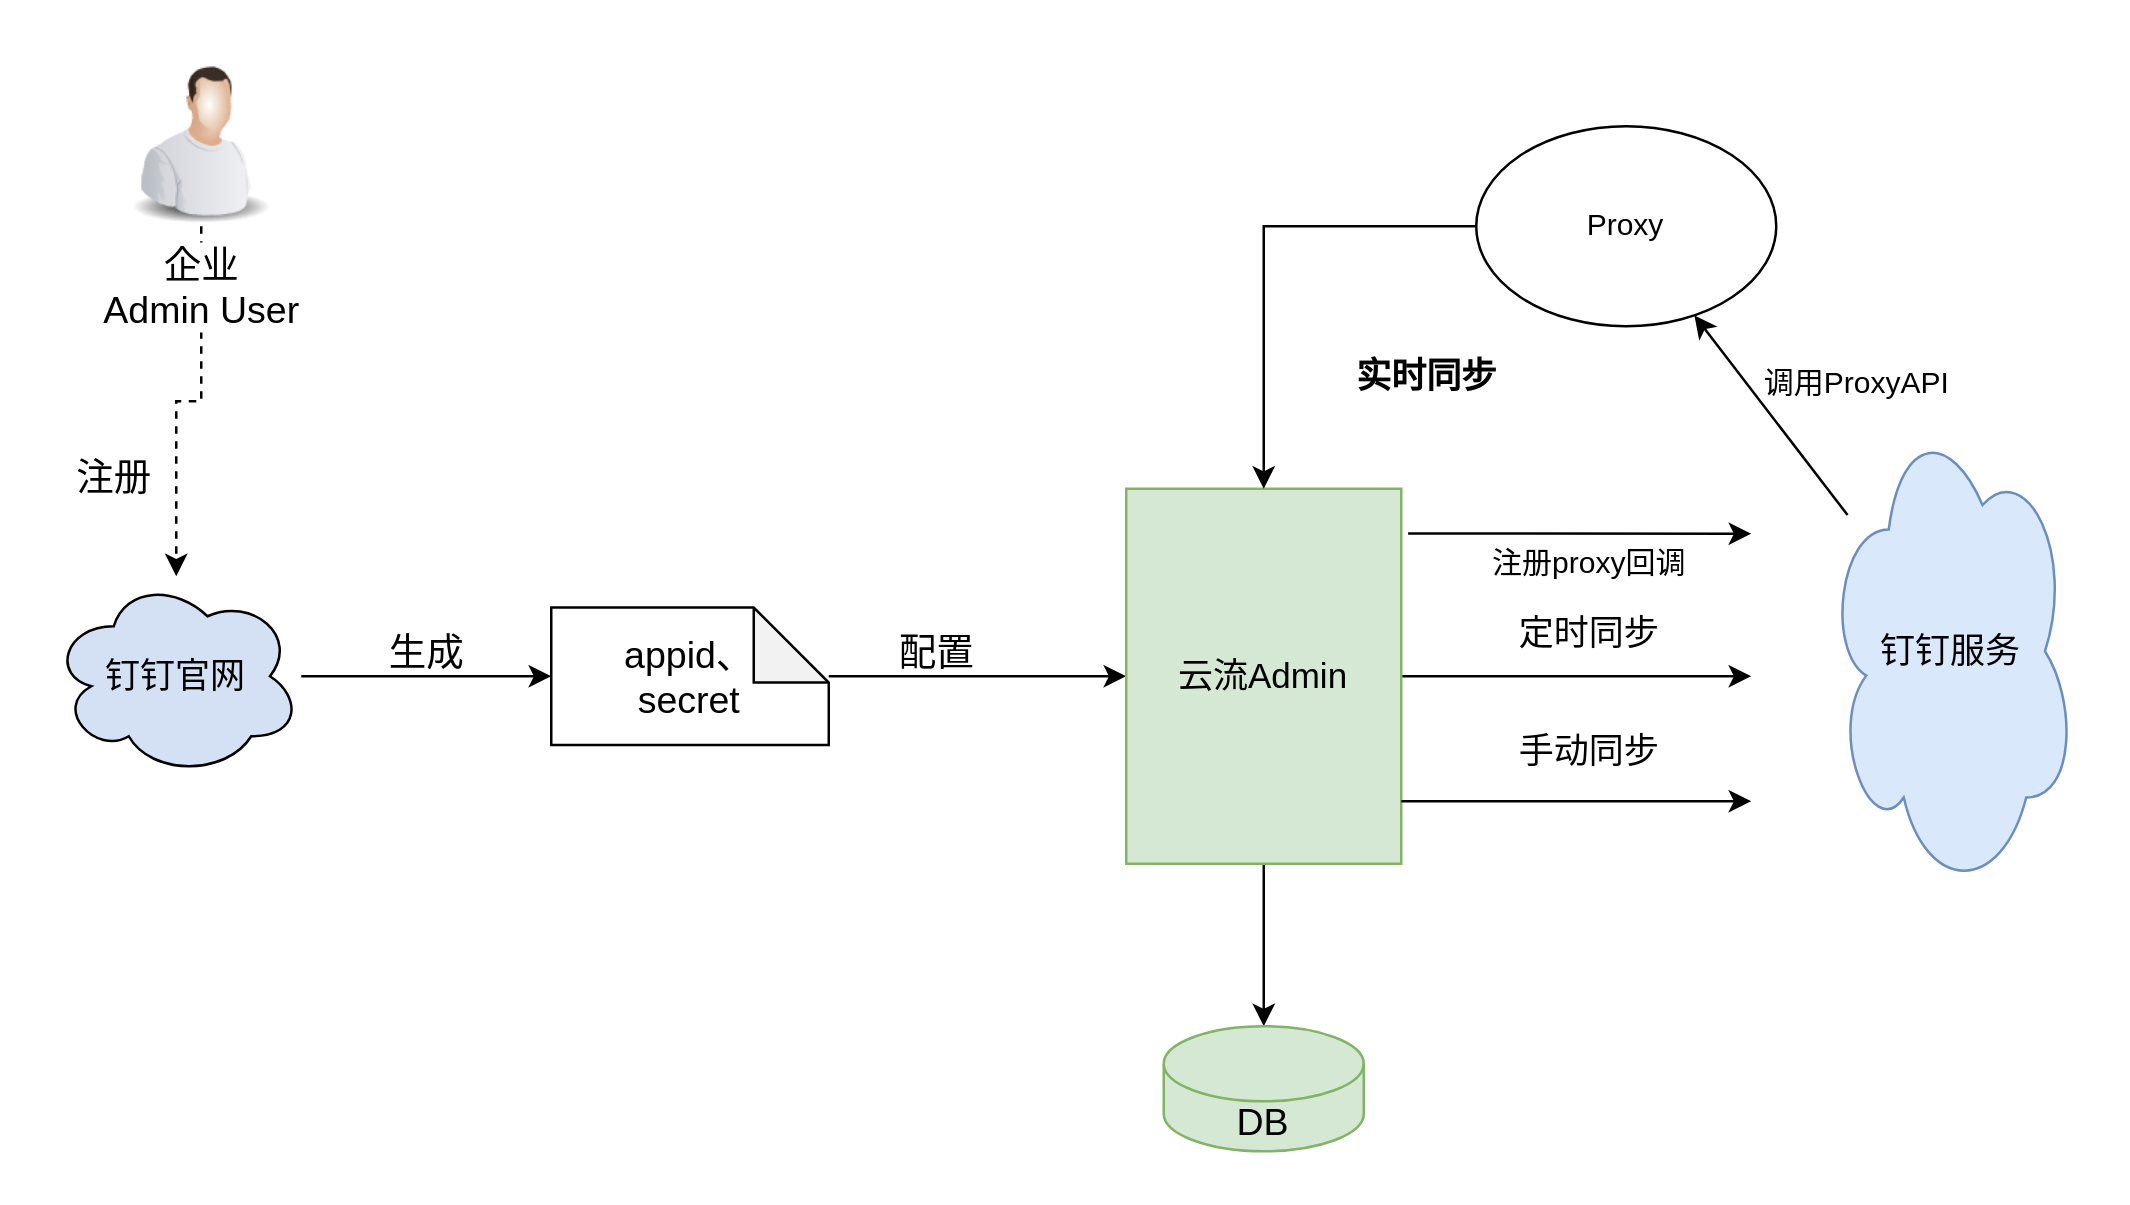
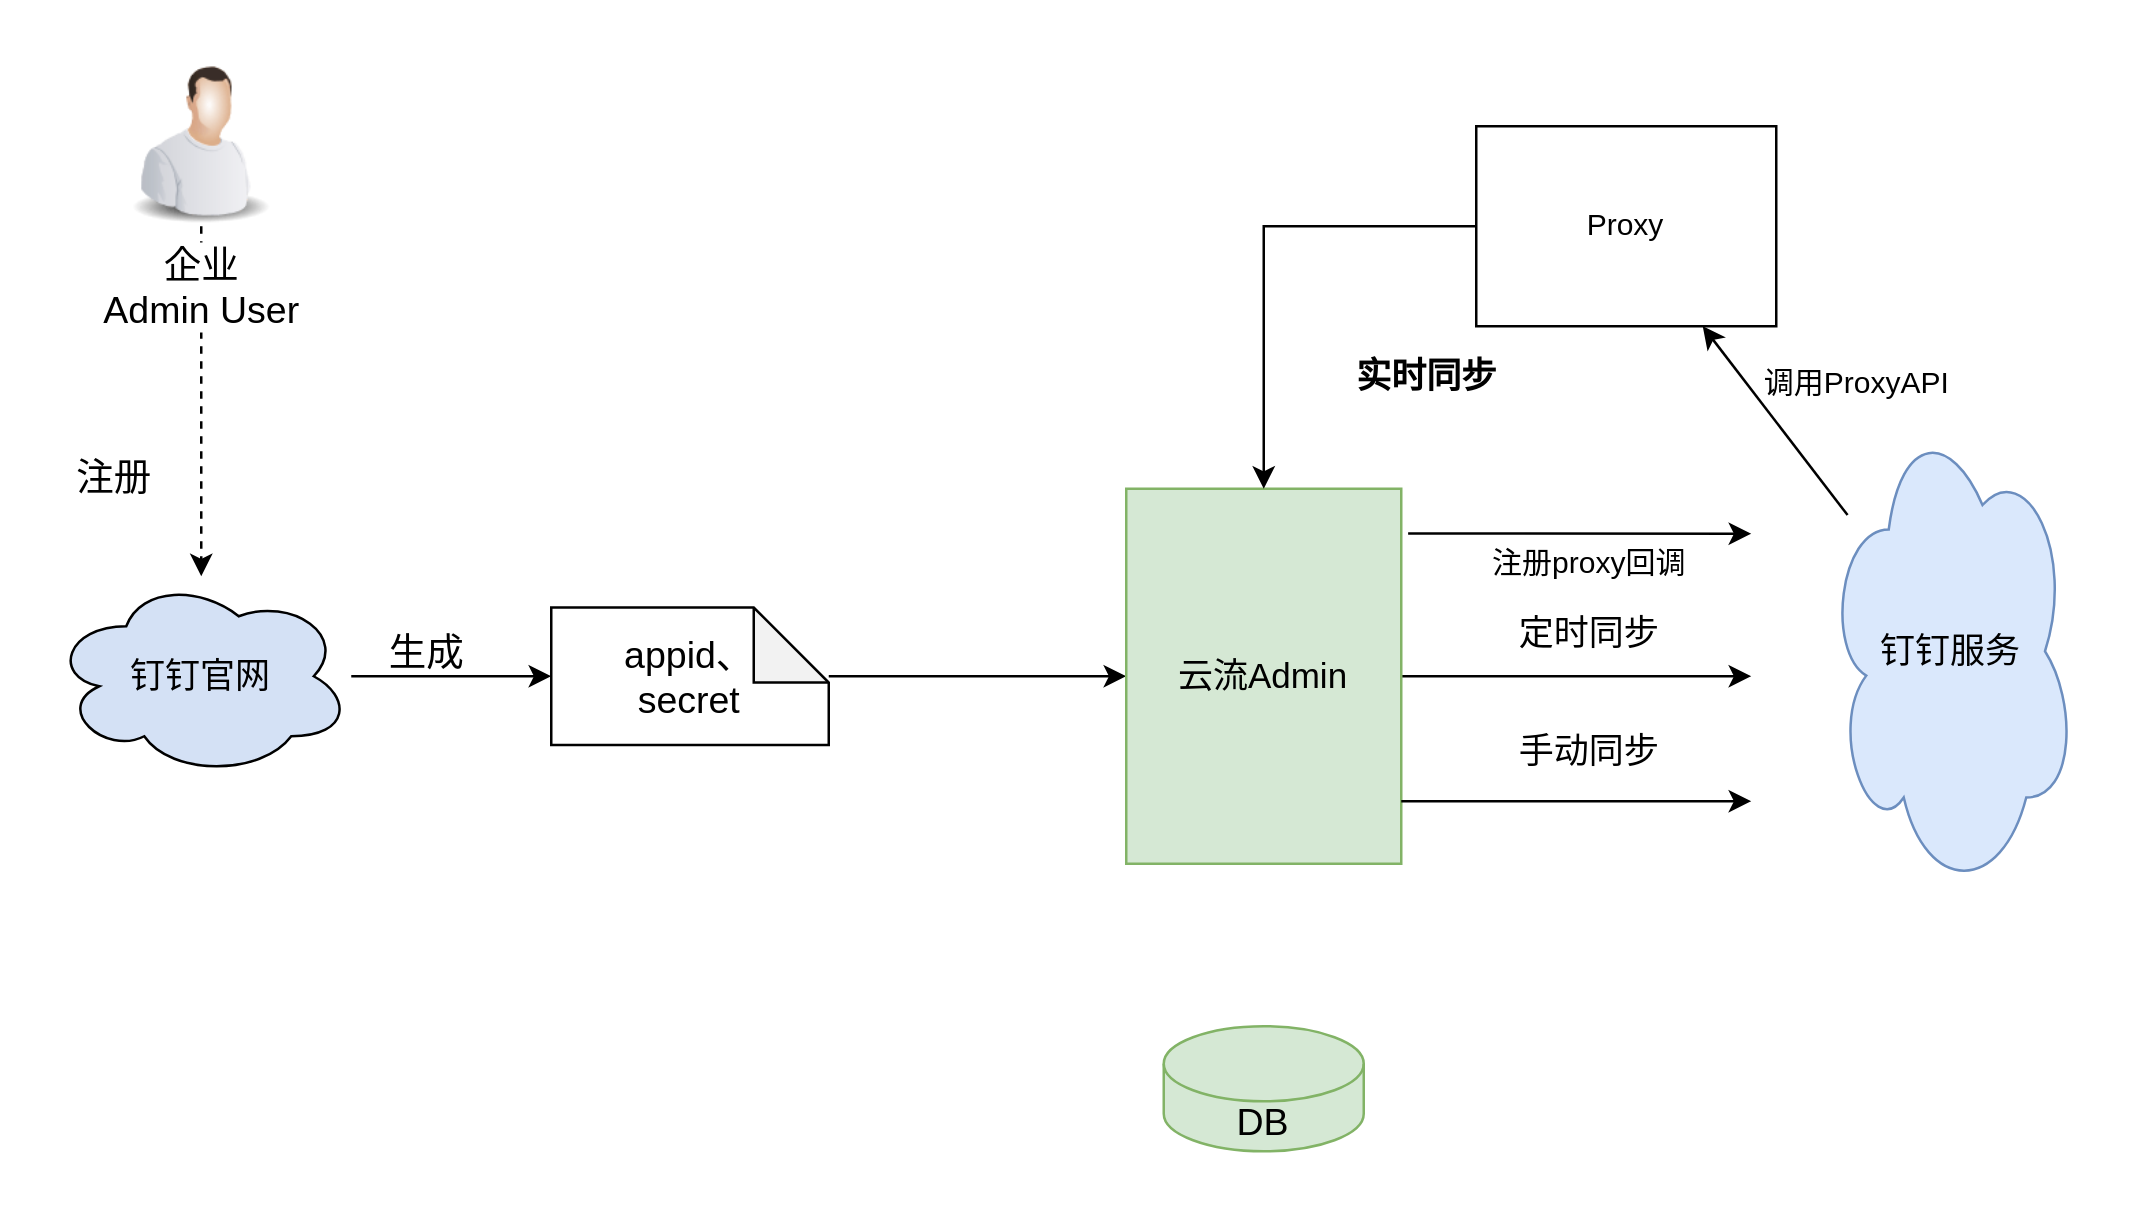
node "Proxy": shape ellipse -> rectangle
node "配置": removed
node "钉钉官网": size 250x200 -> 300x200
edge "云流Admin" -> "DB": removed
